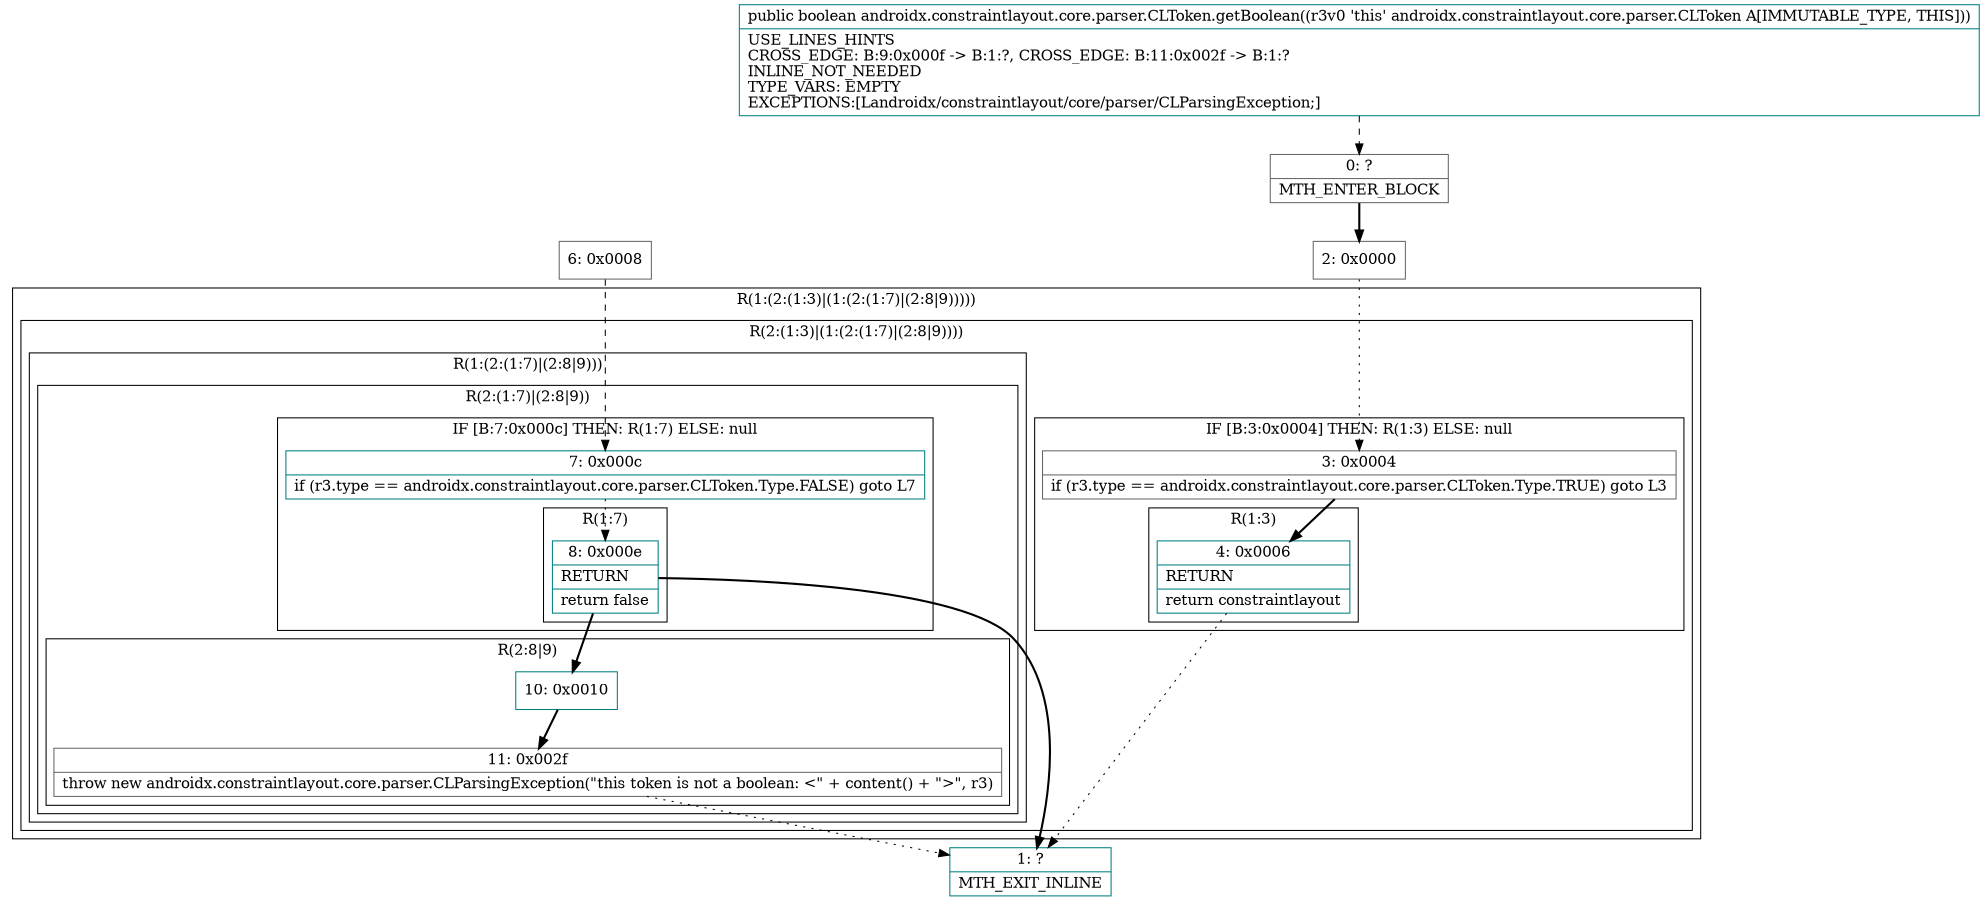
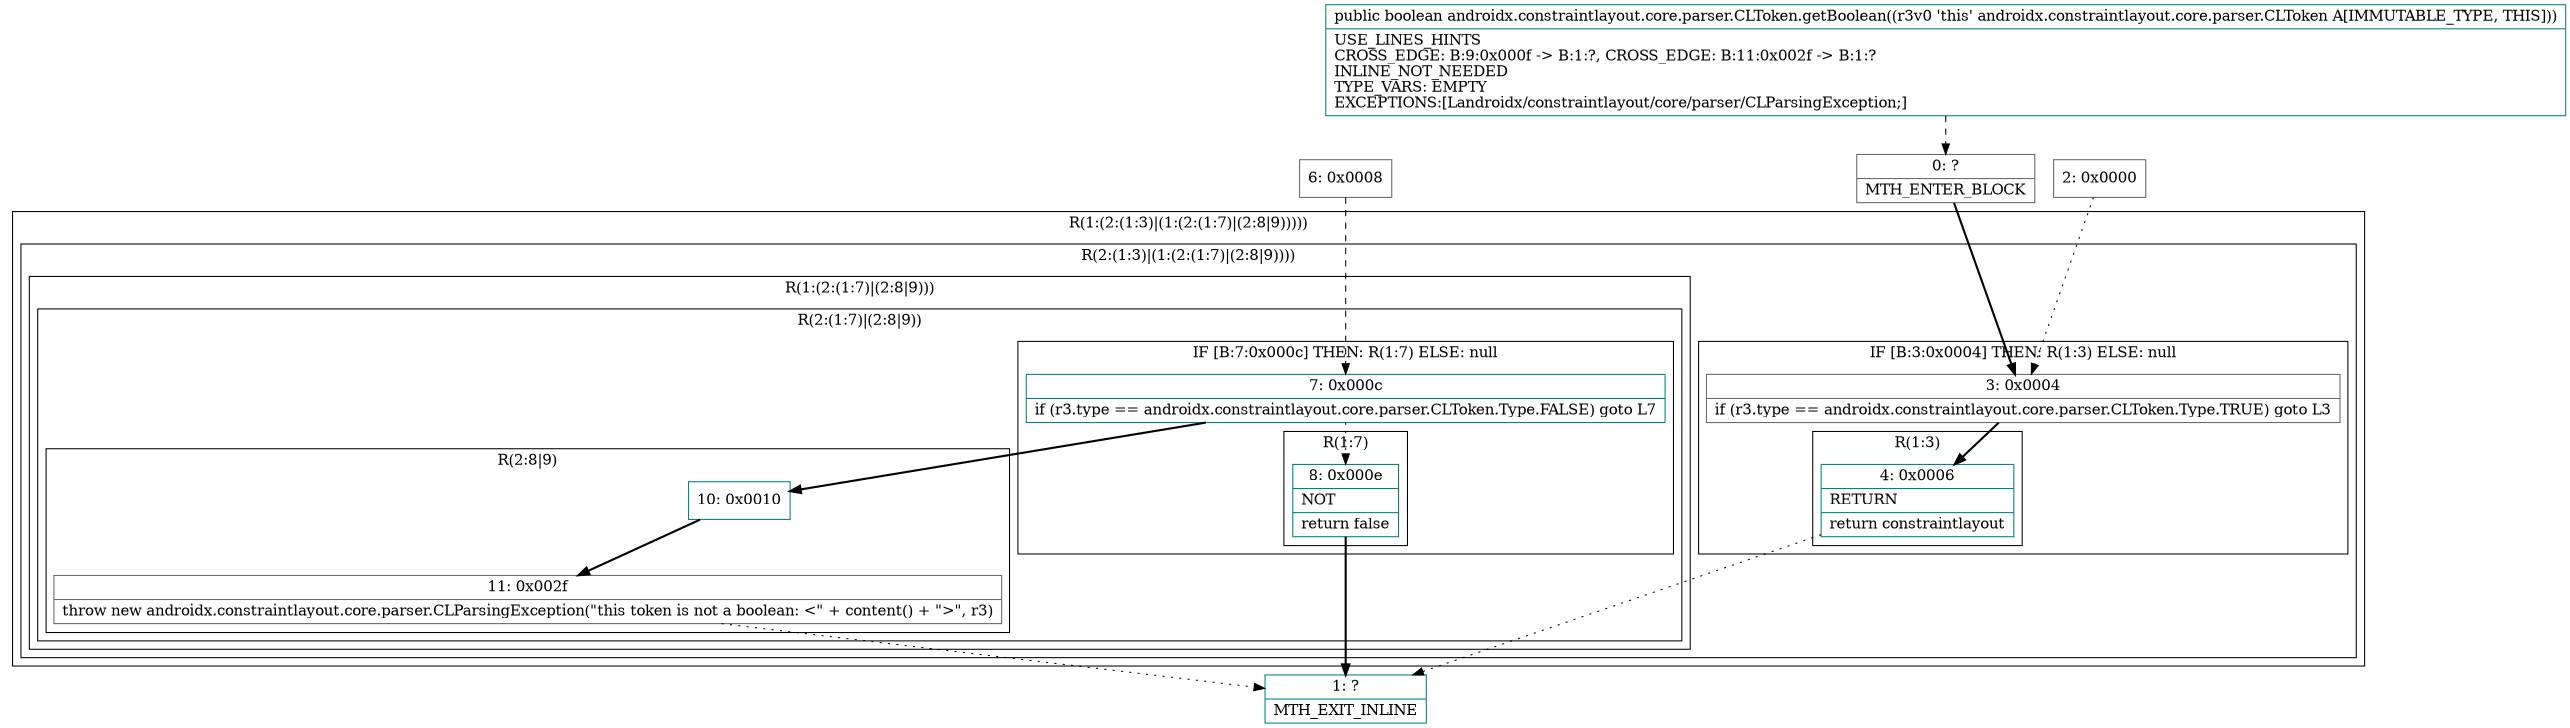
edge "0: ?" -> "2: 0x0000": now "0: ?" -> "3: 0x0004"
node "8: 0x000e": text "RETURN" -> "NOT"
edge "8: 0x000e" -> "10: 0x0010": now "7: 0x000c" -> "10: 0x0010"
